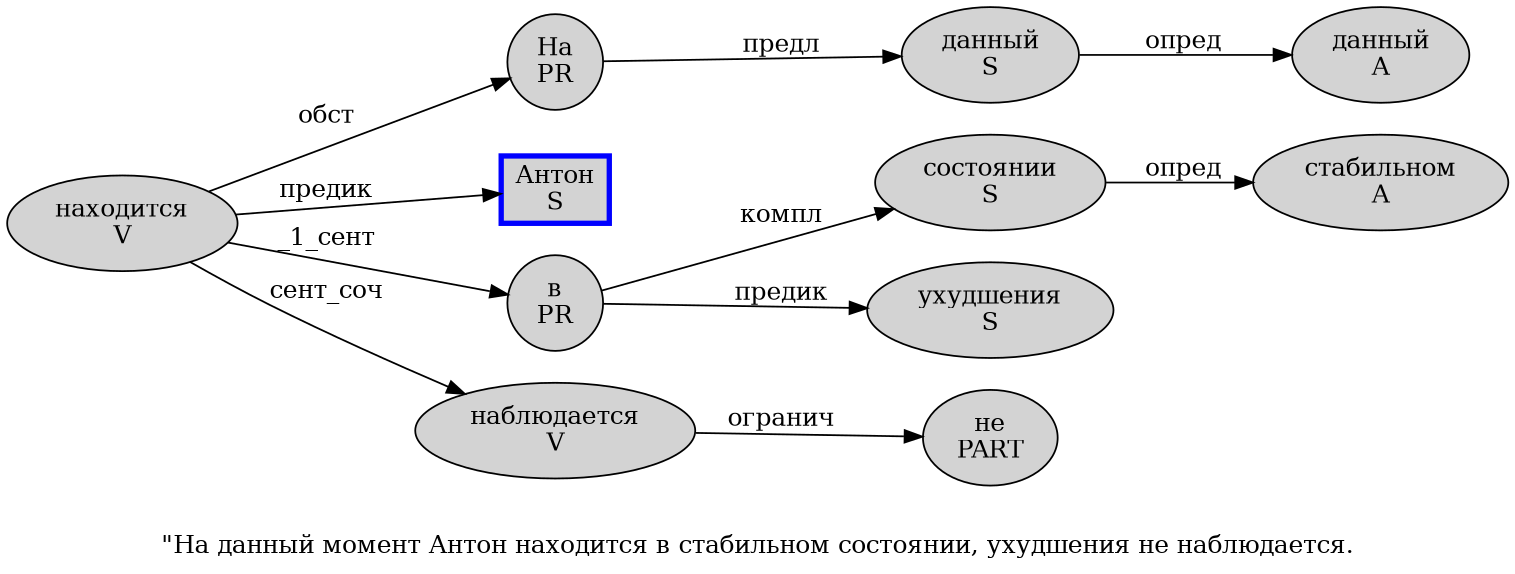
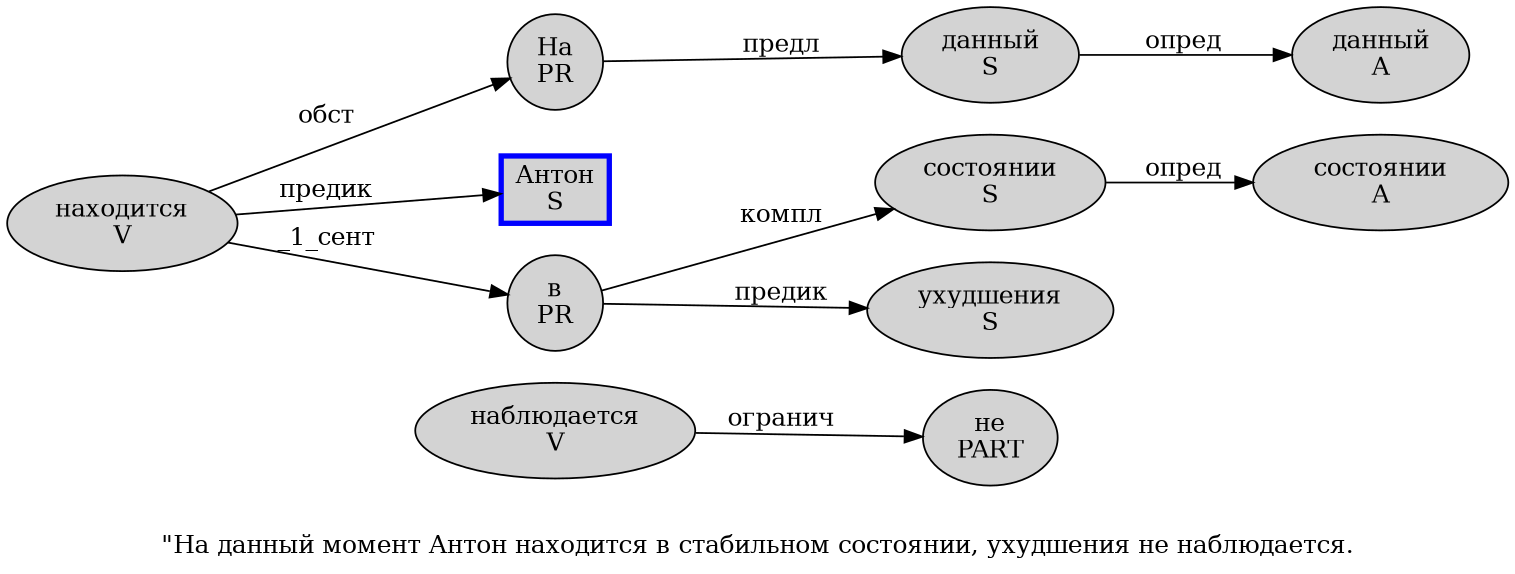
node "стабильном A": label "стабильном A" -> "состоянии A"
edge "находится V" -> "наблюдается V": removed, label "сент_соч"
